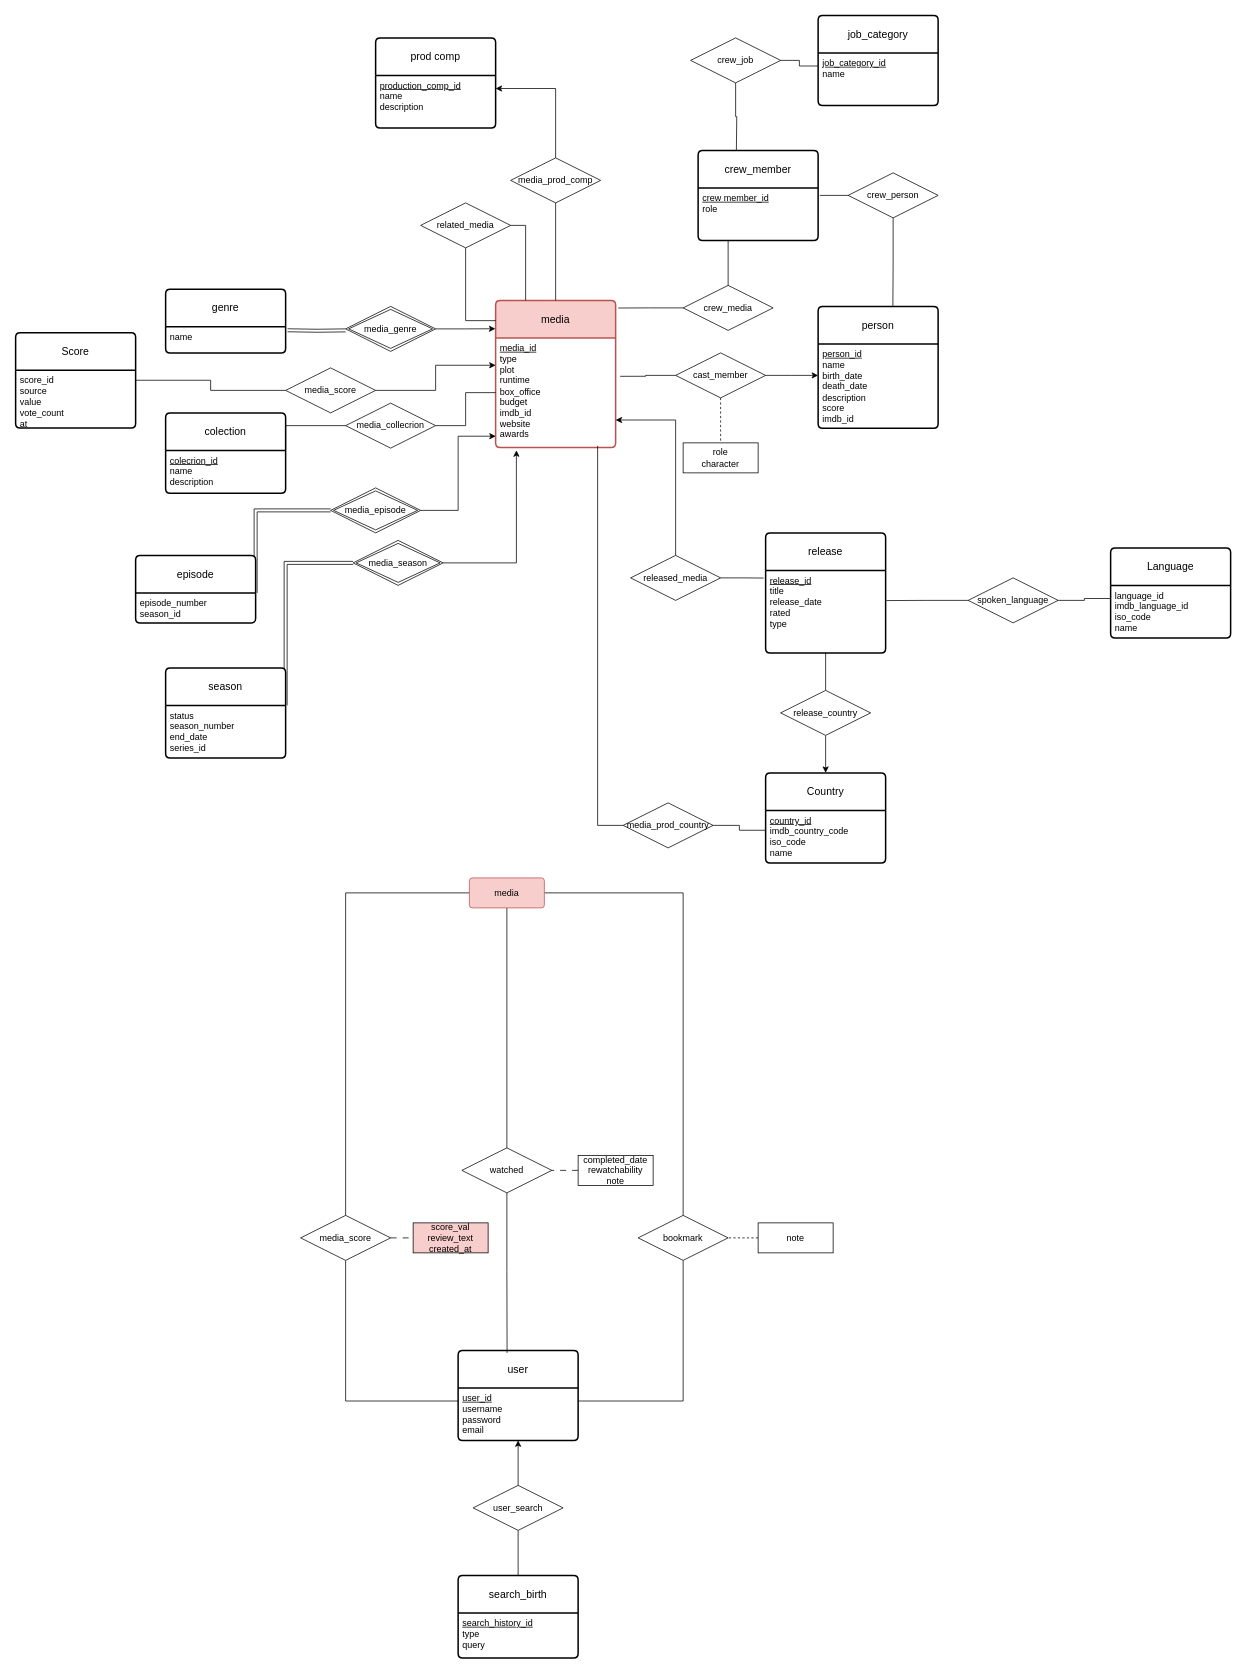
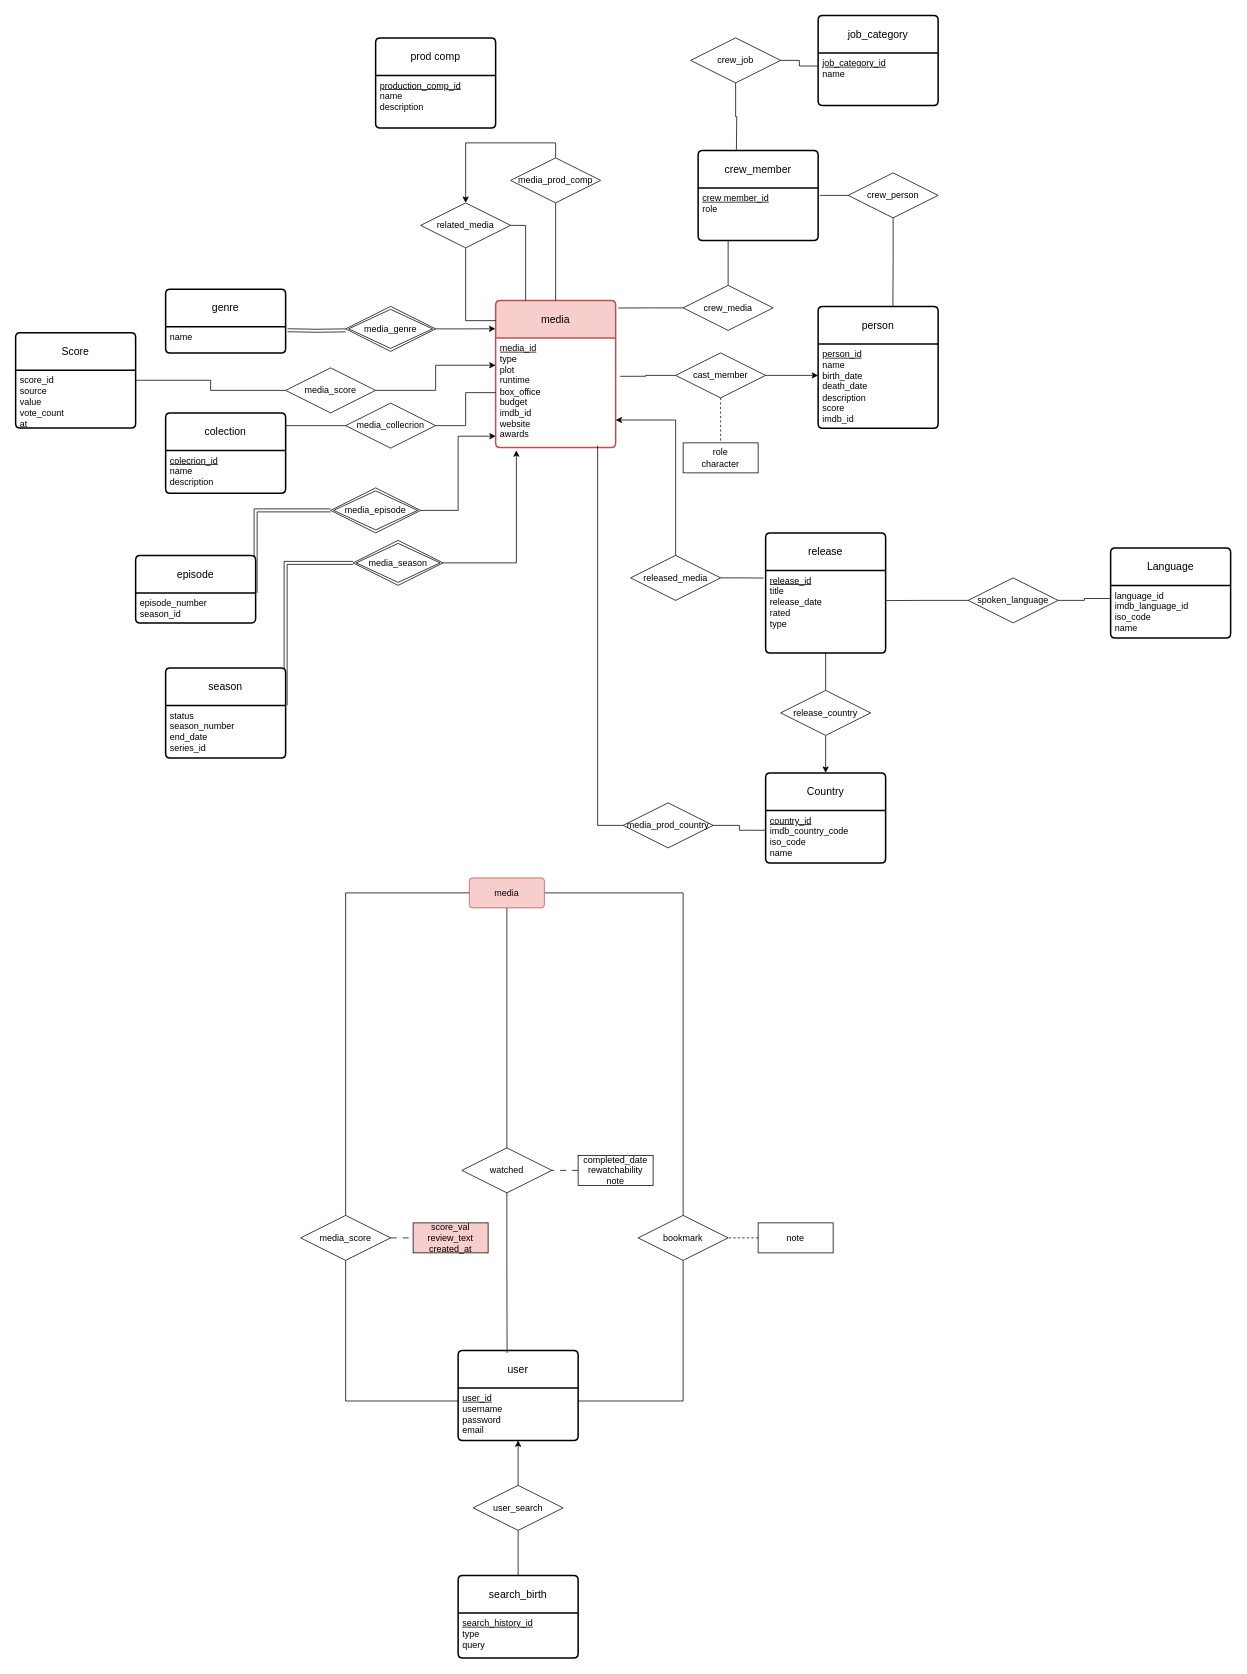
edge "media_prod_comp" -> "production_comp_id name description": now "media_prod_comp" -> "related_media"
